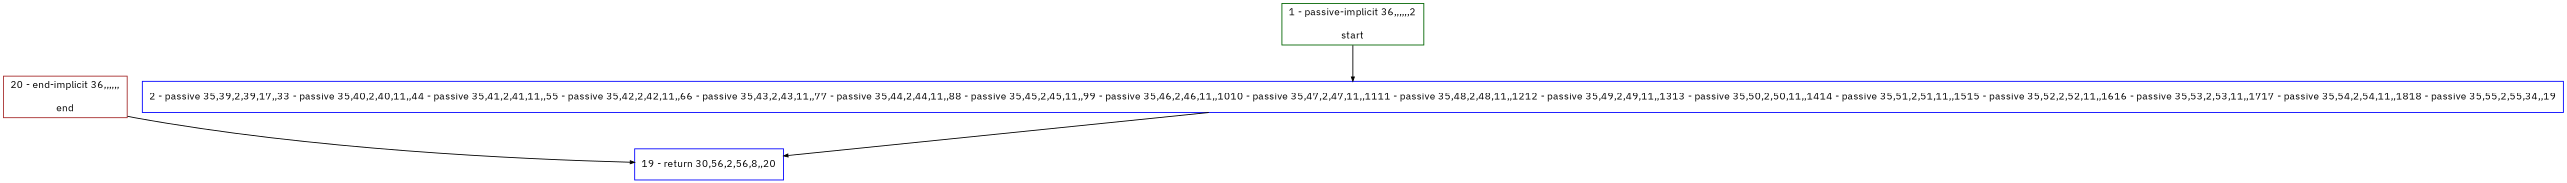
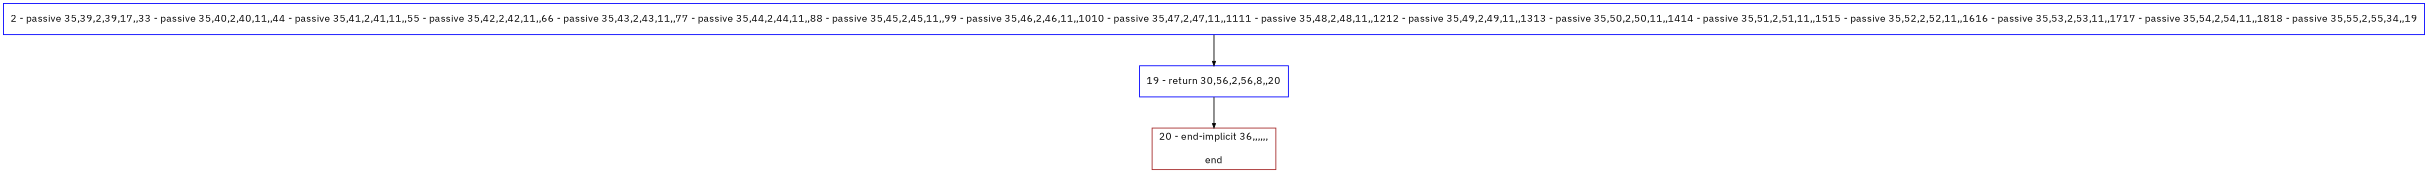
node "1 - passive-implicit 36,,,,,,2 start": removed
edge "20 - end-implicit 36,,,,,, end" -> "19 - return 30,56,2,56,8,,20": reversed
